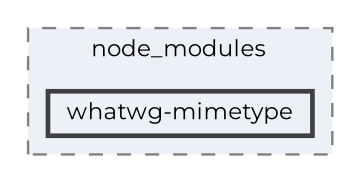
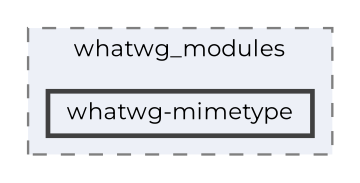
cluster "node_modules": label "node_modules" -> "whatwg_modules"
